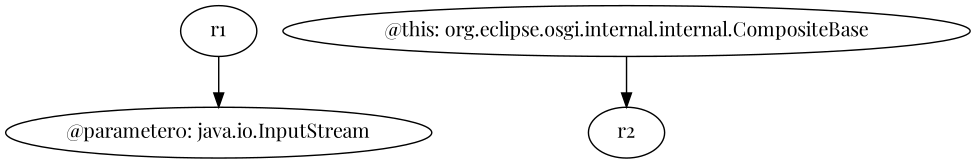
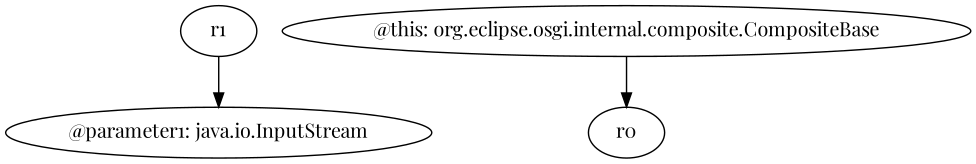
node "@this: org.eclipse.osgi.internal.internal.CompositeBase": label "@this: org.eclipse.osgi.internal.internal.CompositeBase" -> "@this: org.eclipse.osgi.internal.composite.CompositeBase"
node "@parameter0: java.io.InputStream": label "@parameter0: java.io.InputStream" -> "@parameter1: java.io.InputStream"
node "r2": label "r2" -> "r0"
